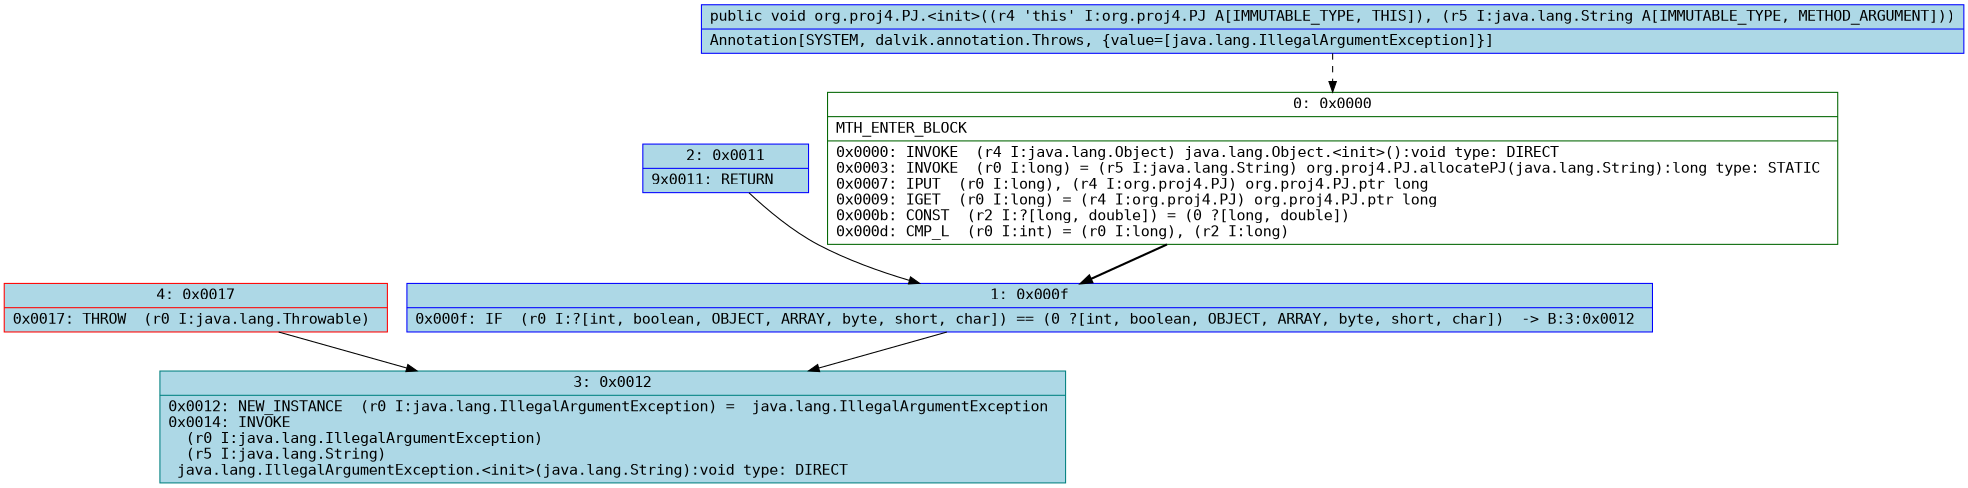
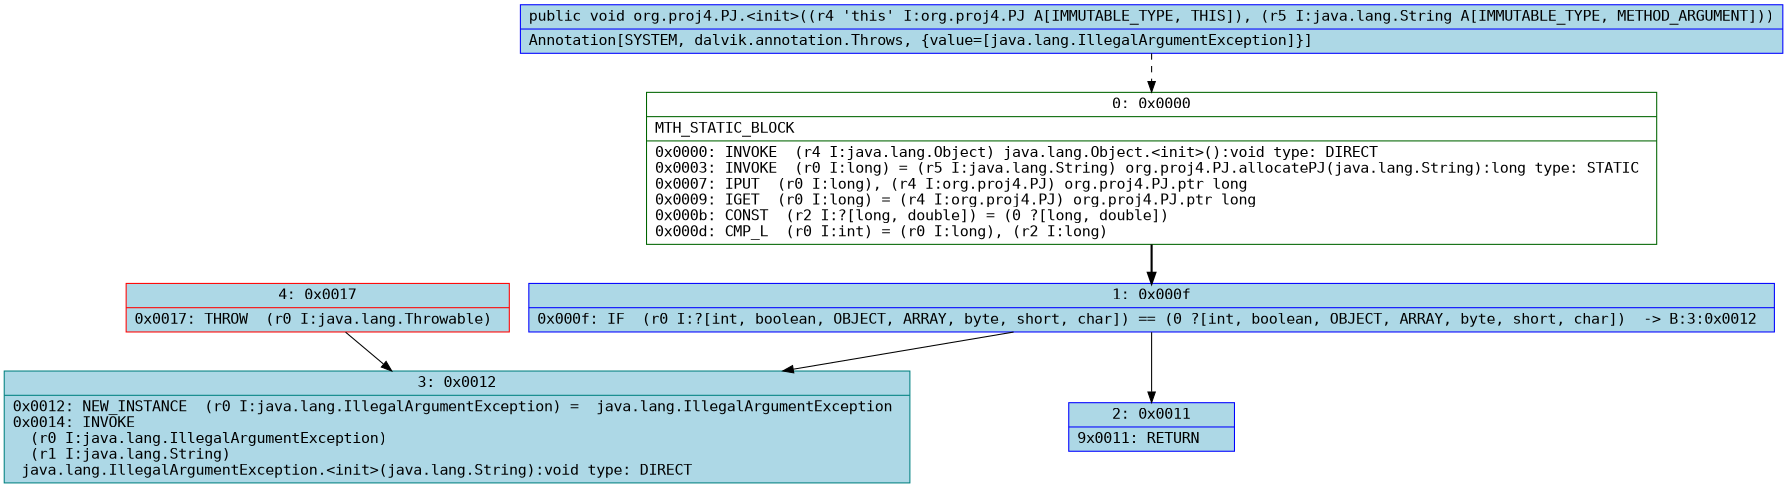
node "0: 0x0000": text "MTH_ENTER_BLOCK" -> "MTH_STATIC_BLOCK"
edge "2: 0x0011" -> "1: 0x000f": reversed
node "3: 0x0012": text "(r5 I:java.lang.String)" -> "(r1 I:java.lang.String)"
